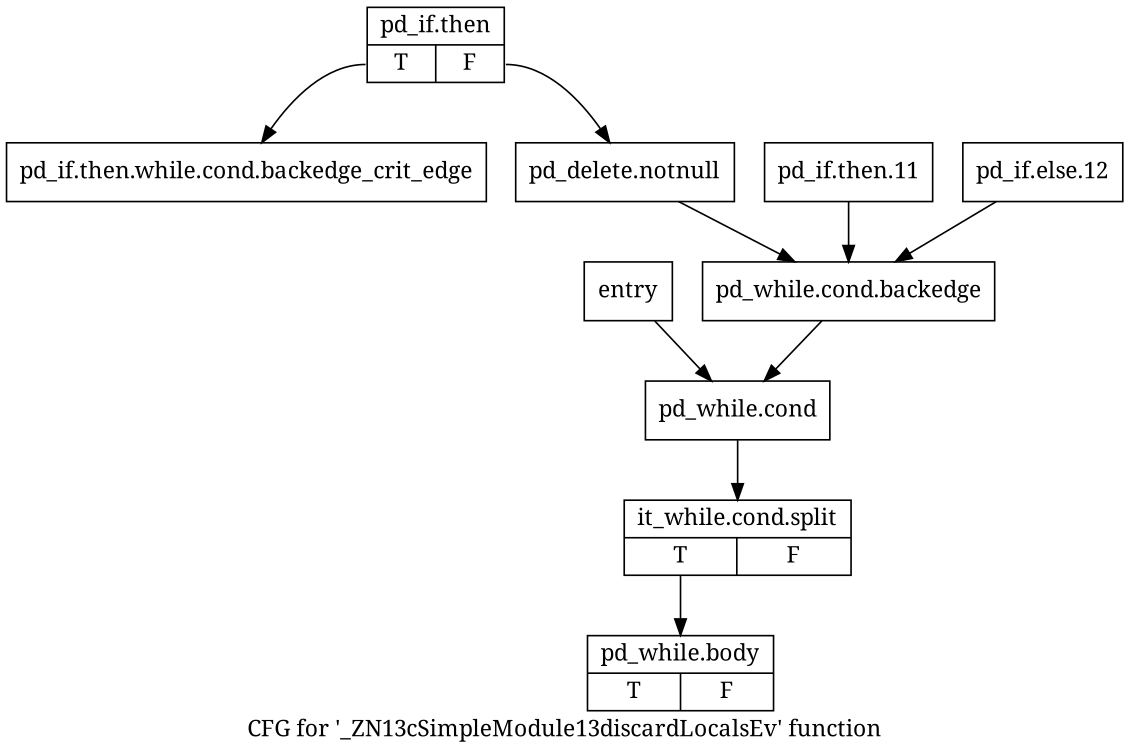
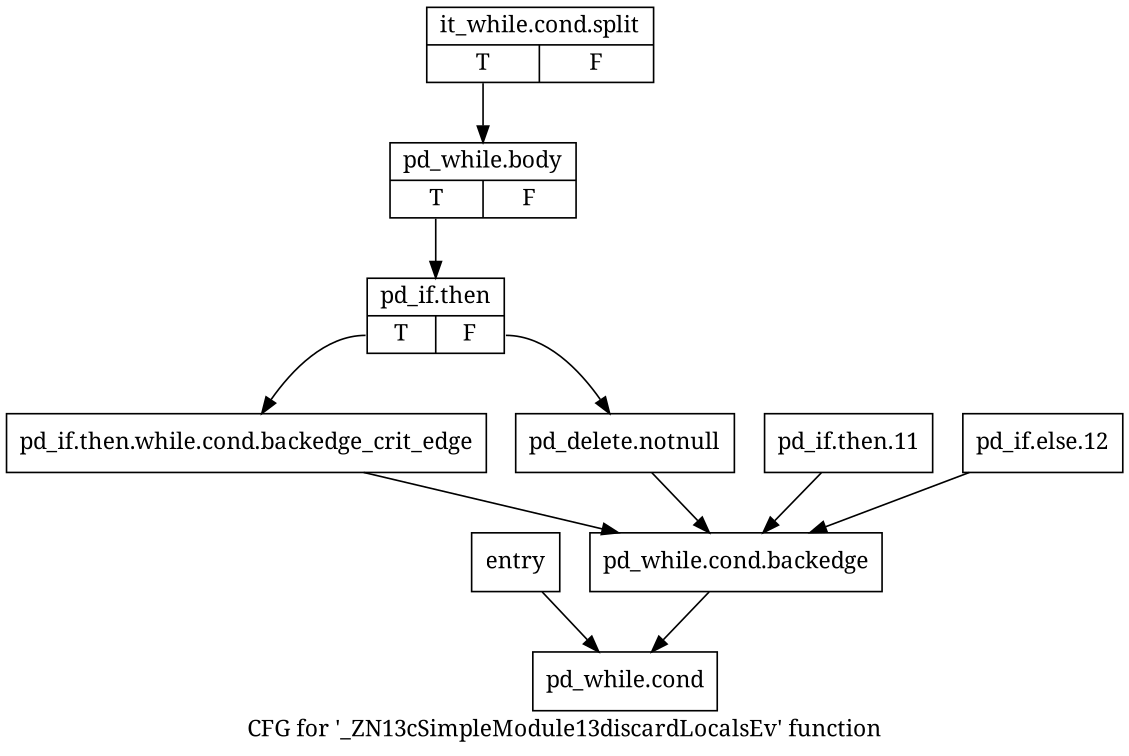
edge "pd_while.body" -> "pd_if.then": added
edge "pd_while.cond" -> "it_while.cond.split": removed
edge "pd_if.then.while.cond.backedge_crit_edge" -> "pd_while.cond.backedge": added
